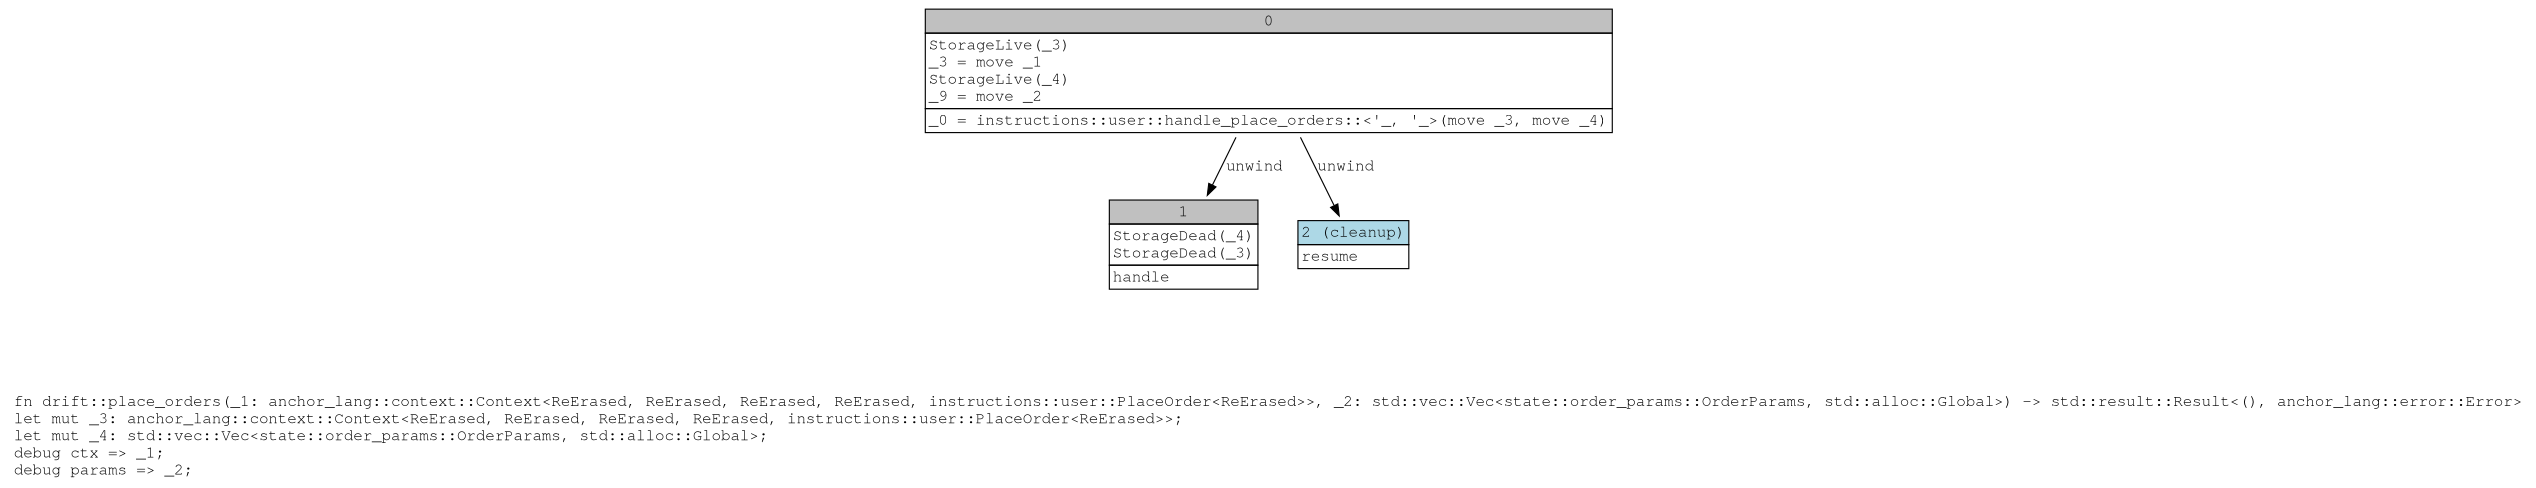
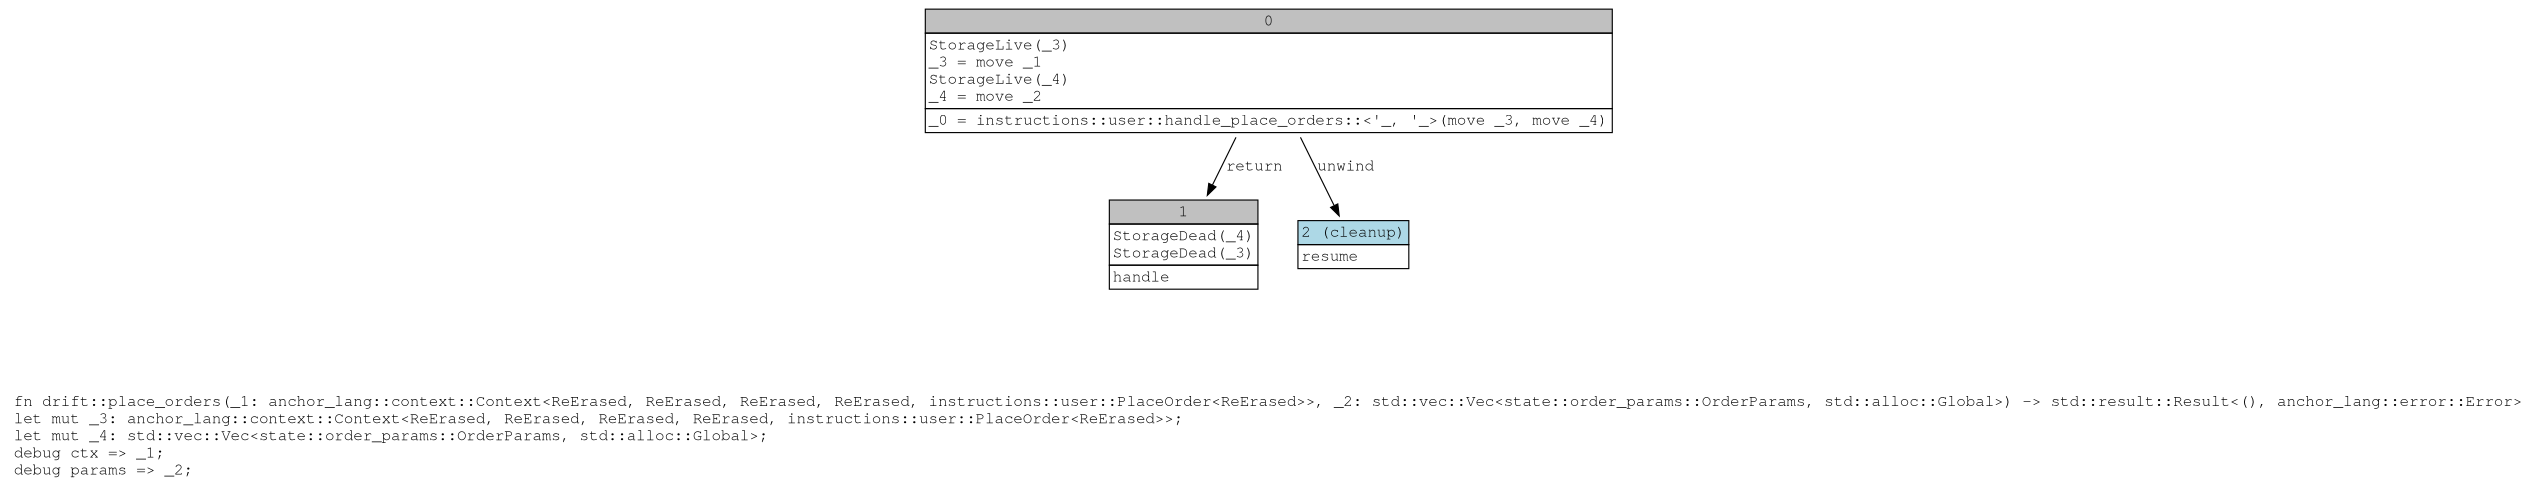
node "0": text "_9 = move _2" -> "_4 = move _2"
edge "0" -> "1": label "unwind" -> "return"
